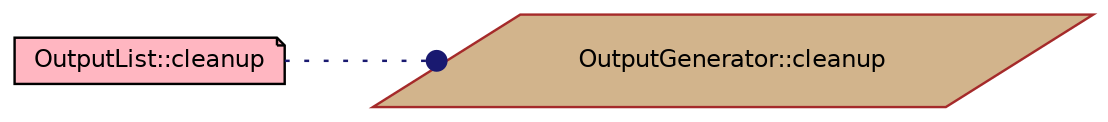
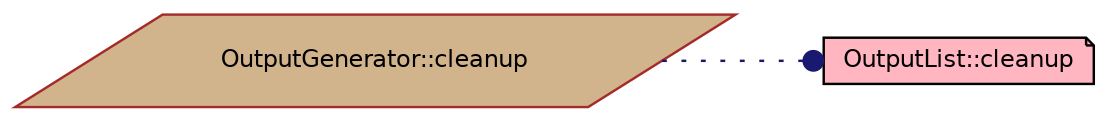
edge "OutputList::cleanup" -> "OutputGenerator::cleanup": reversed
